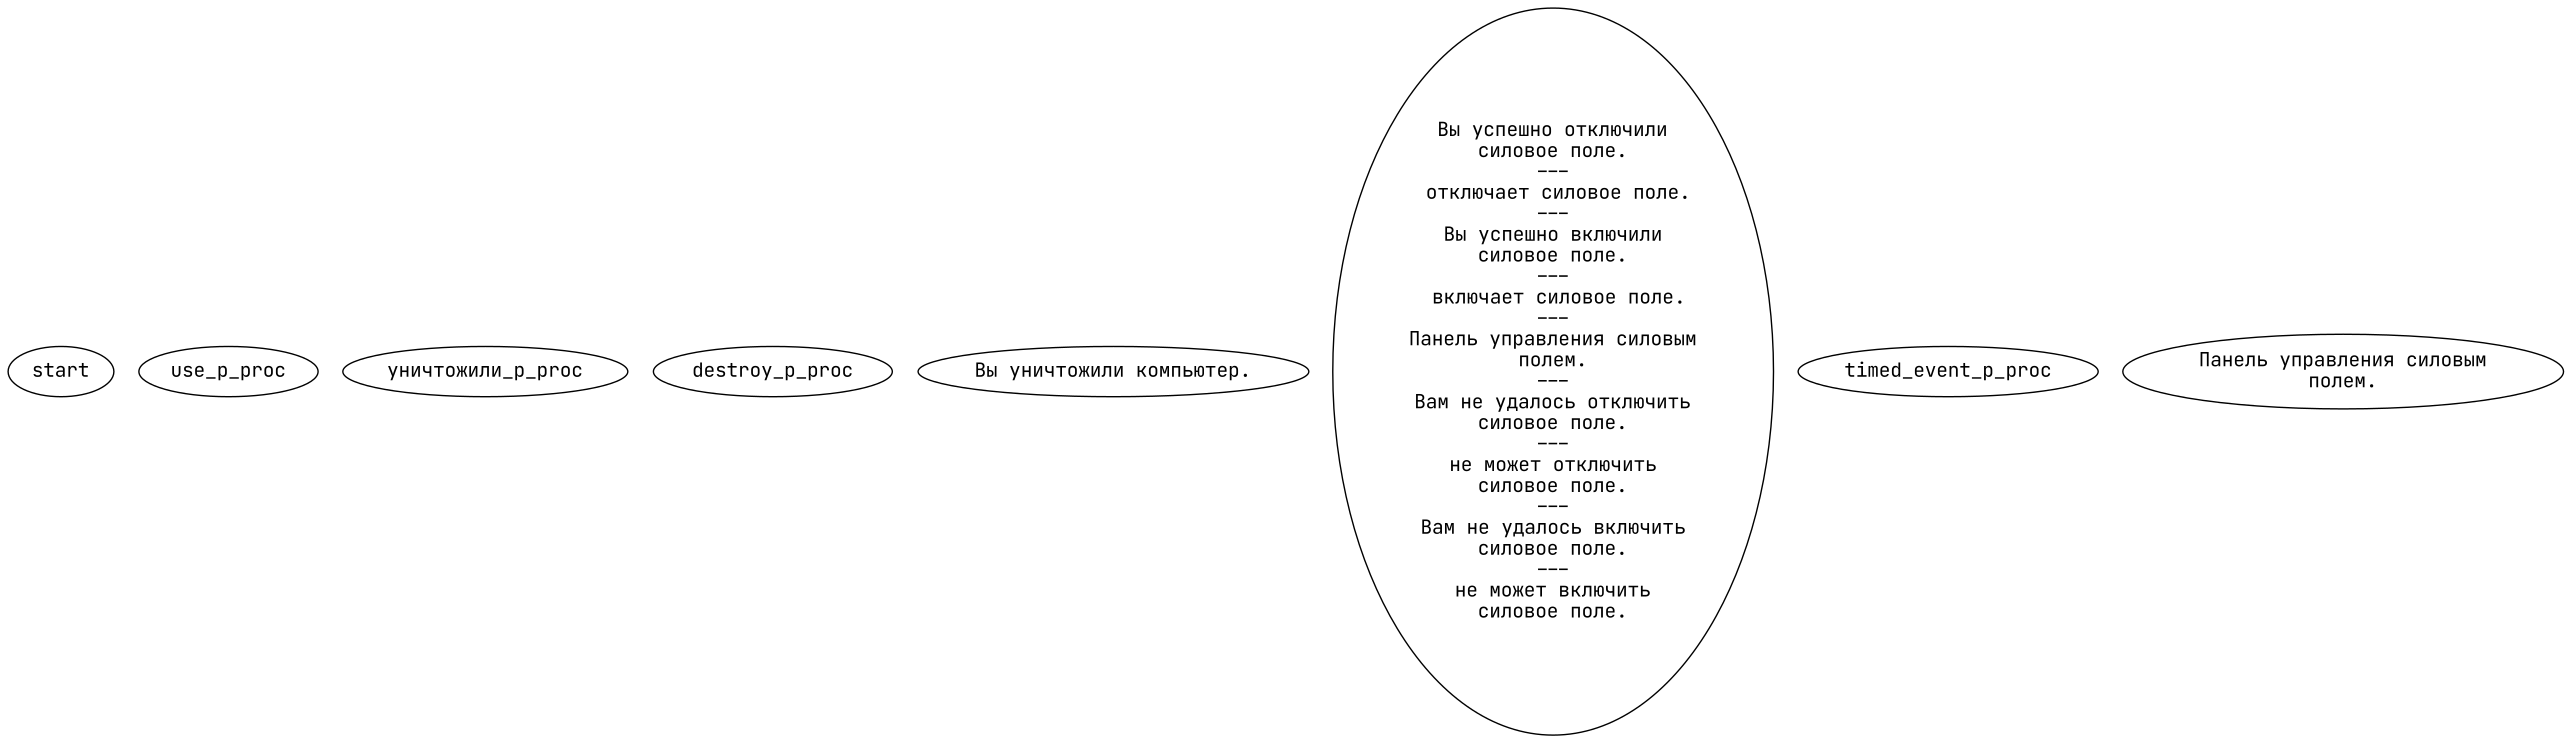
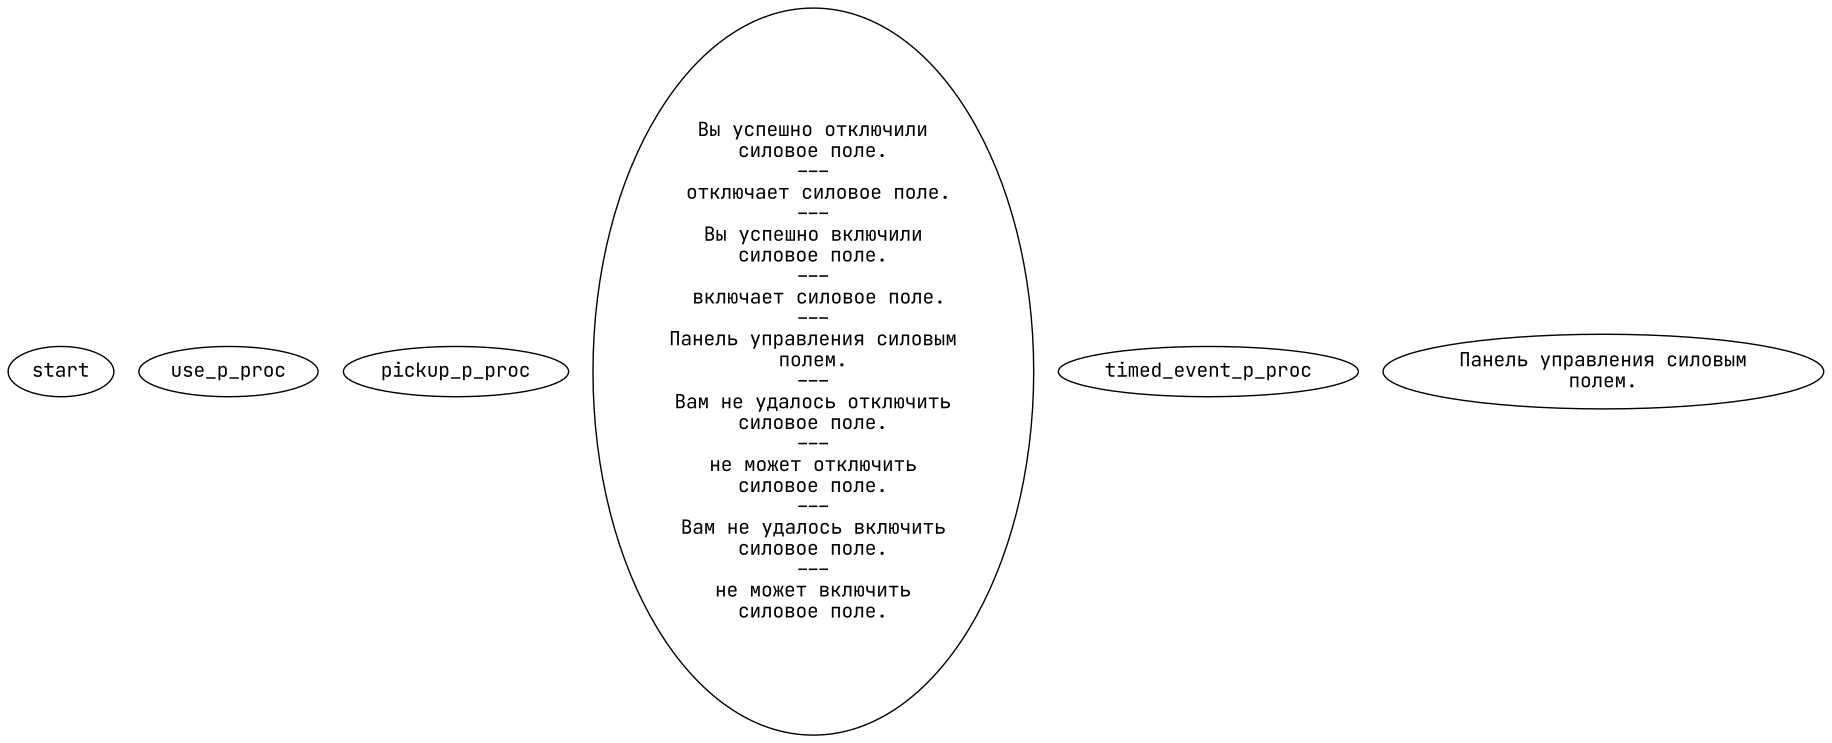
node "уничтожили_p_proc": label "уничтожили_p_proc" -> "pickup_p_proc"
node "destroy_p_proc": removed
node "Вы уничтожили компьютер.": removed
